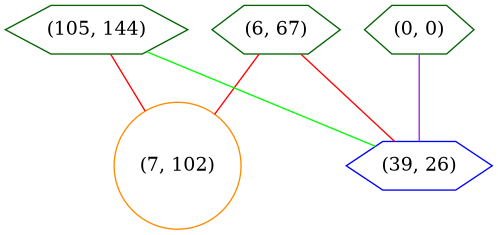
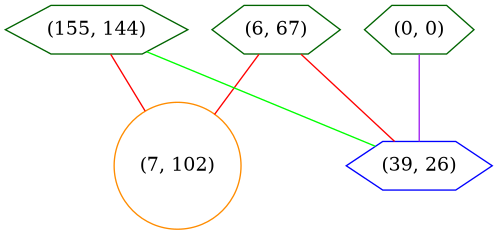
node "(105, 144)": label "(105, 144)" -> "(155, 144)"
